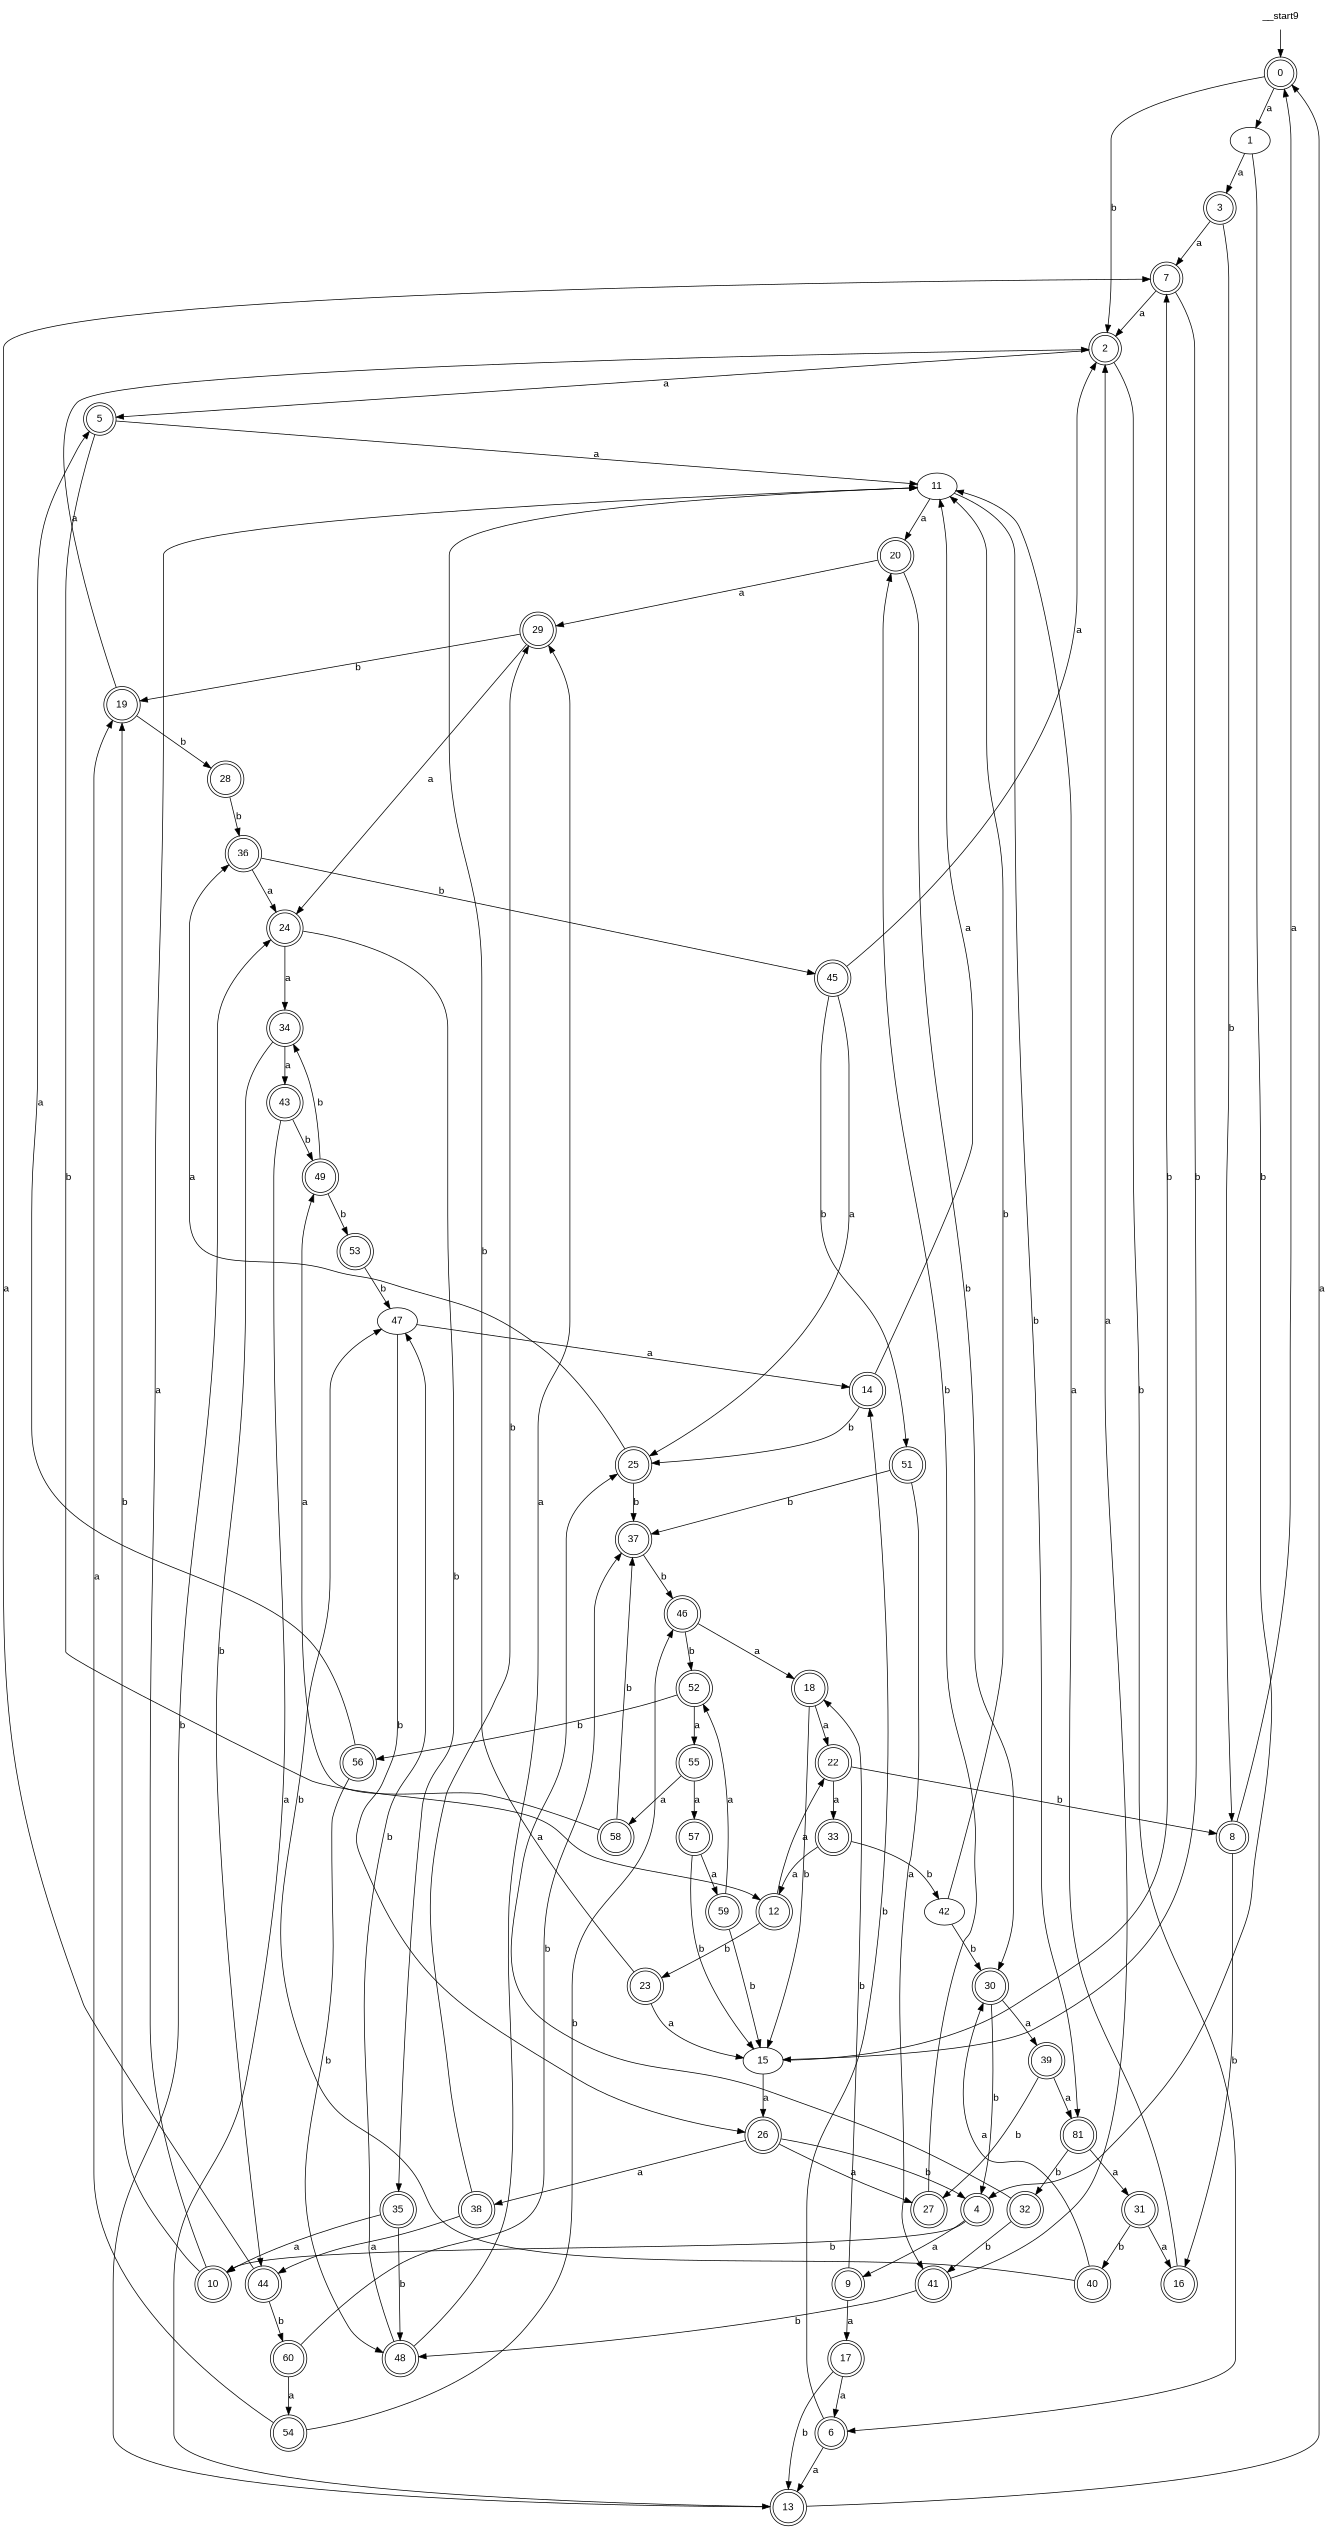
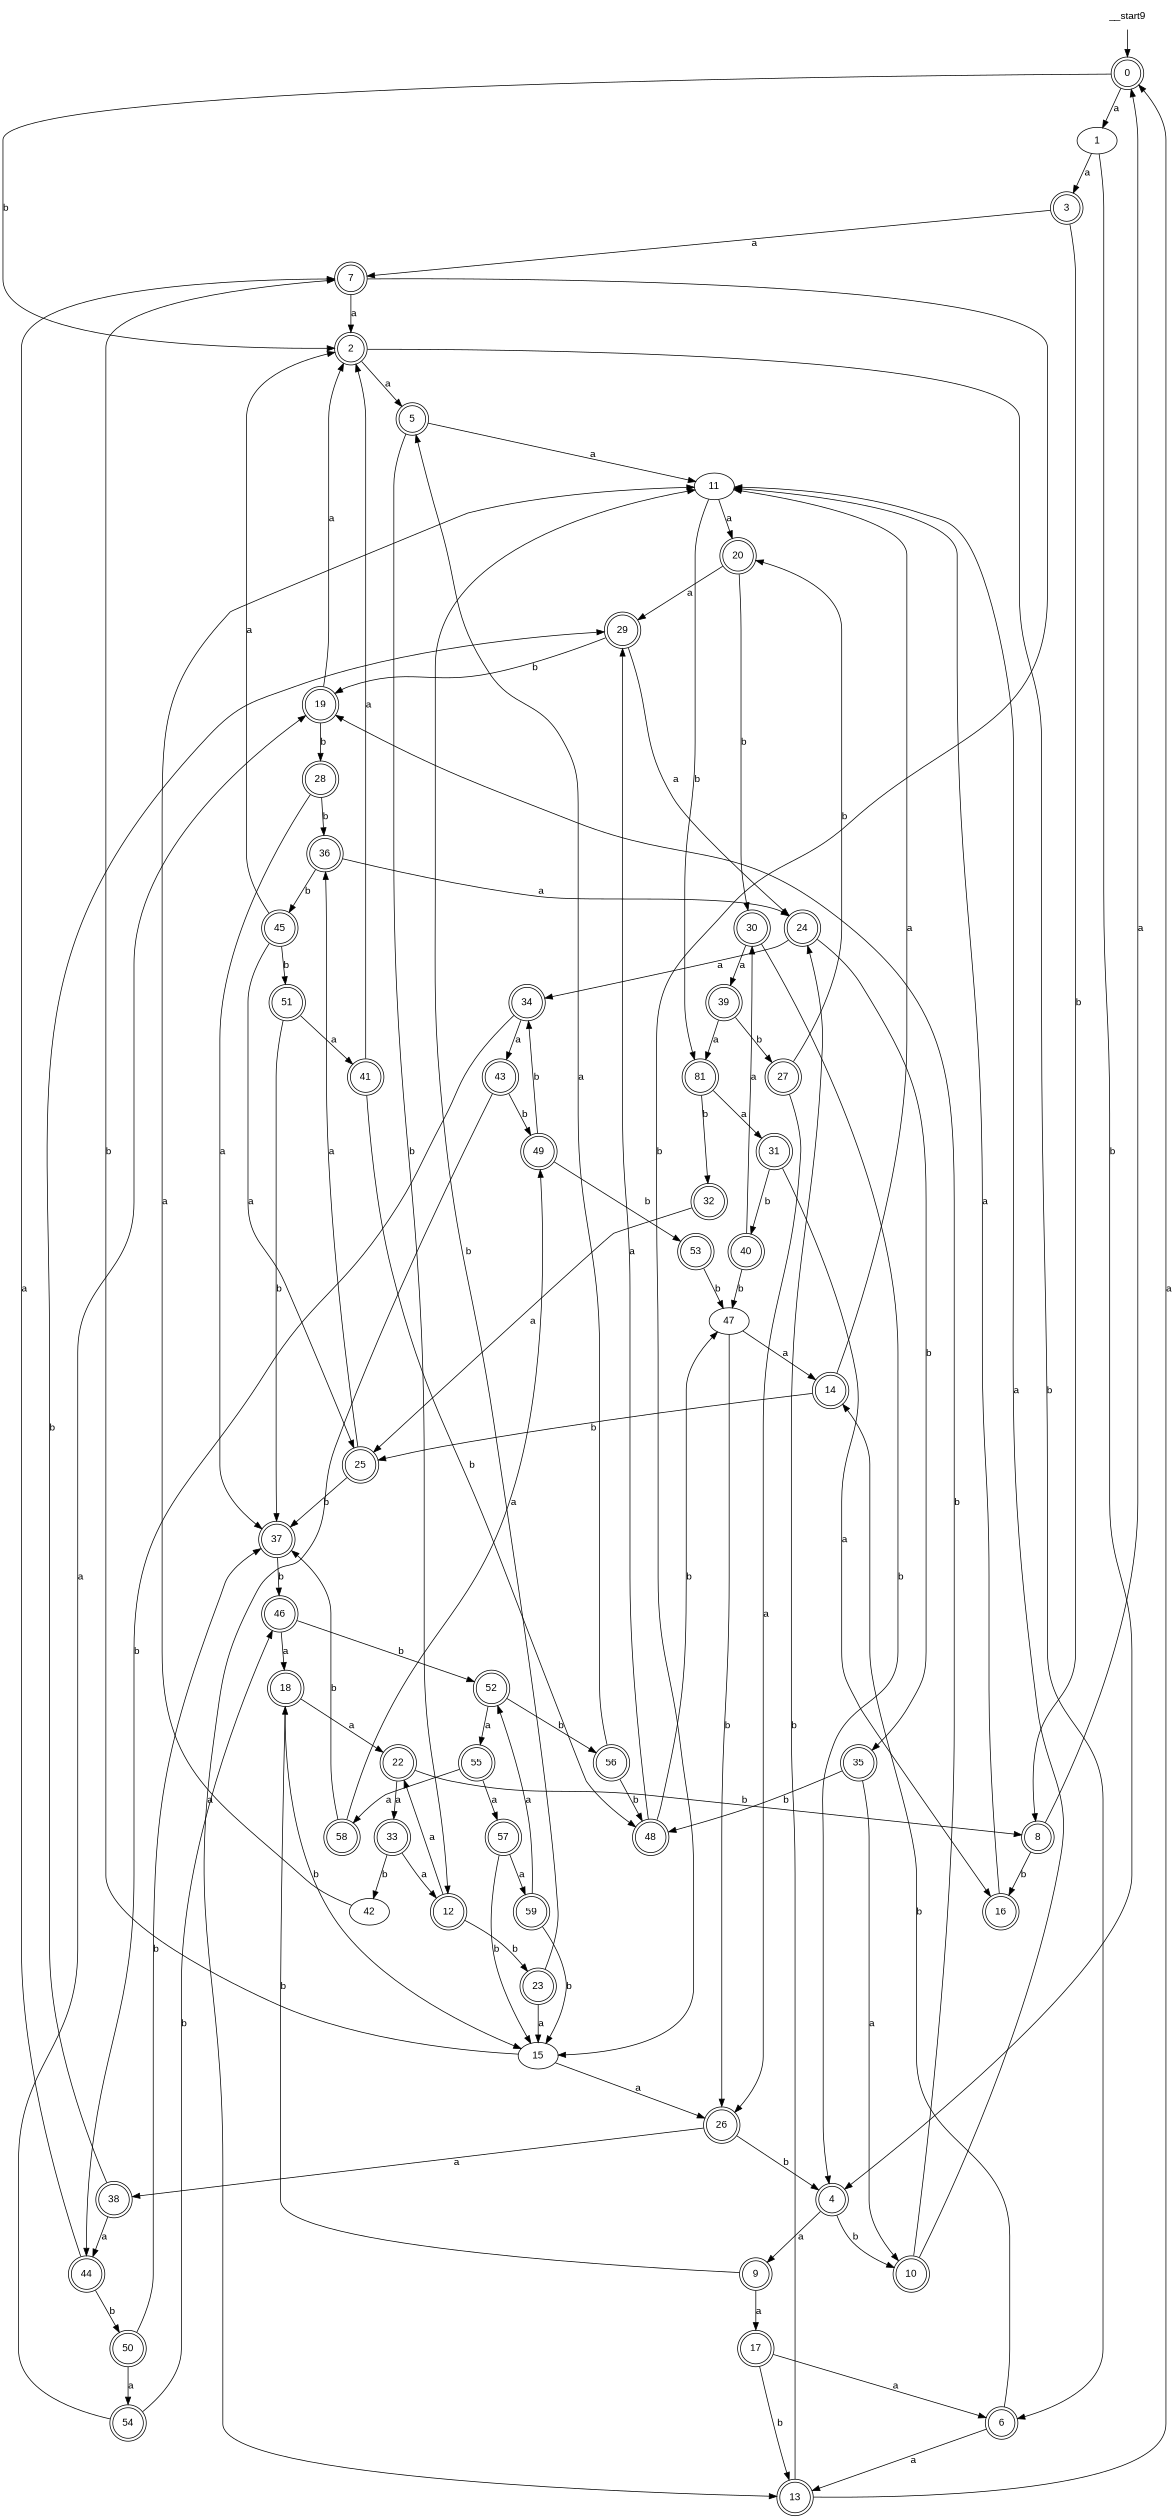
edge "28" -> "37": added, label "a"
edge "42" -> "11": label "b" -> "a"
edge "42" -> "30": removed, label "b"
edge "26" -> "27": reversed
edge "32" -> "41": removed, label "b"
node "60": label "60" -> "50"
